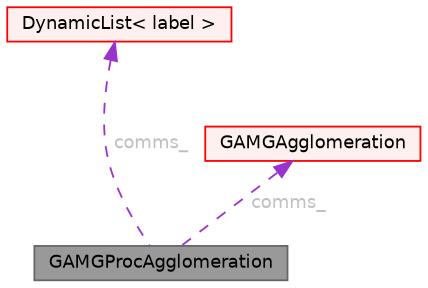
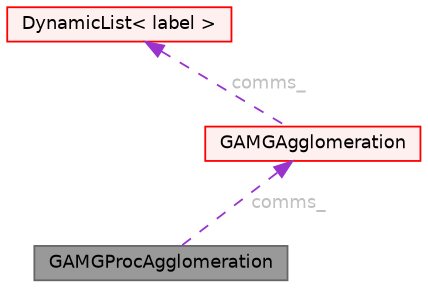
edge "GAMGProcAgglomeration" -> "DynamicList< label >": now "GAMGAgglomeration" -> "DynamicList< label >"
